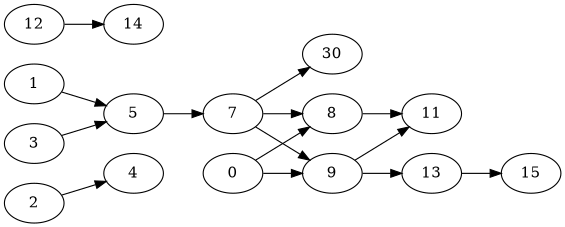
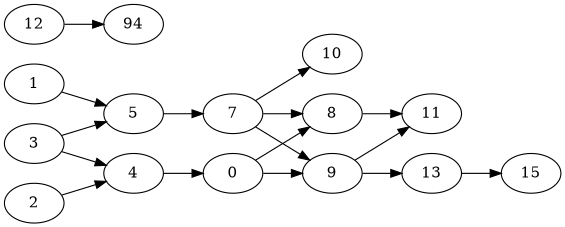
node "14": label "14" -> "94"
node "30": label "30" -> "10"
edge "3" -> "4": added
edge "4" -> "0": added
